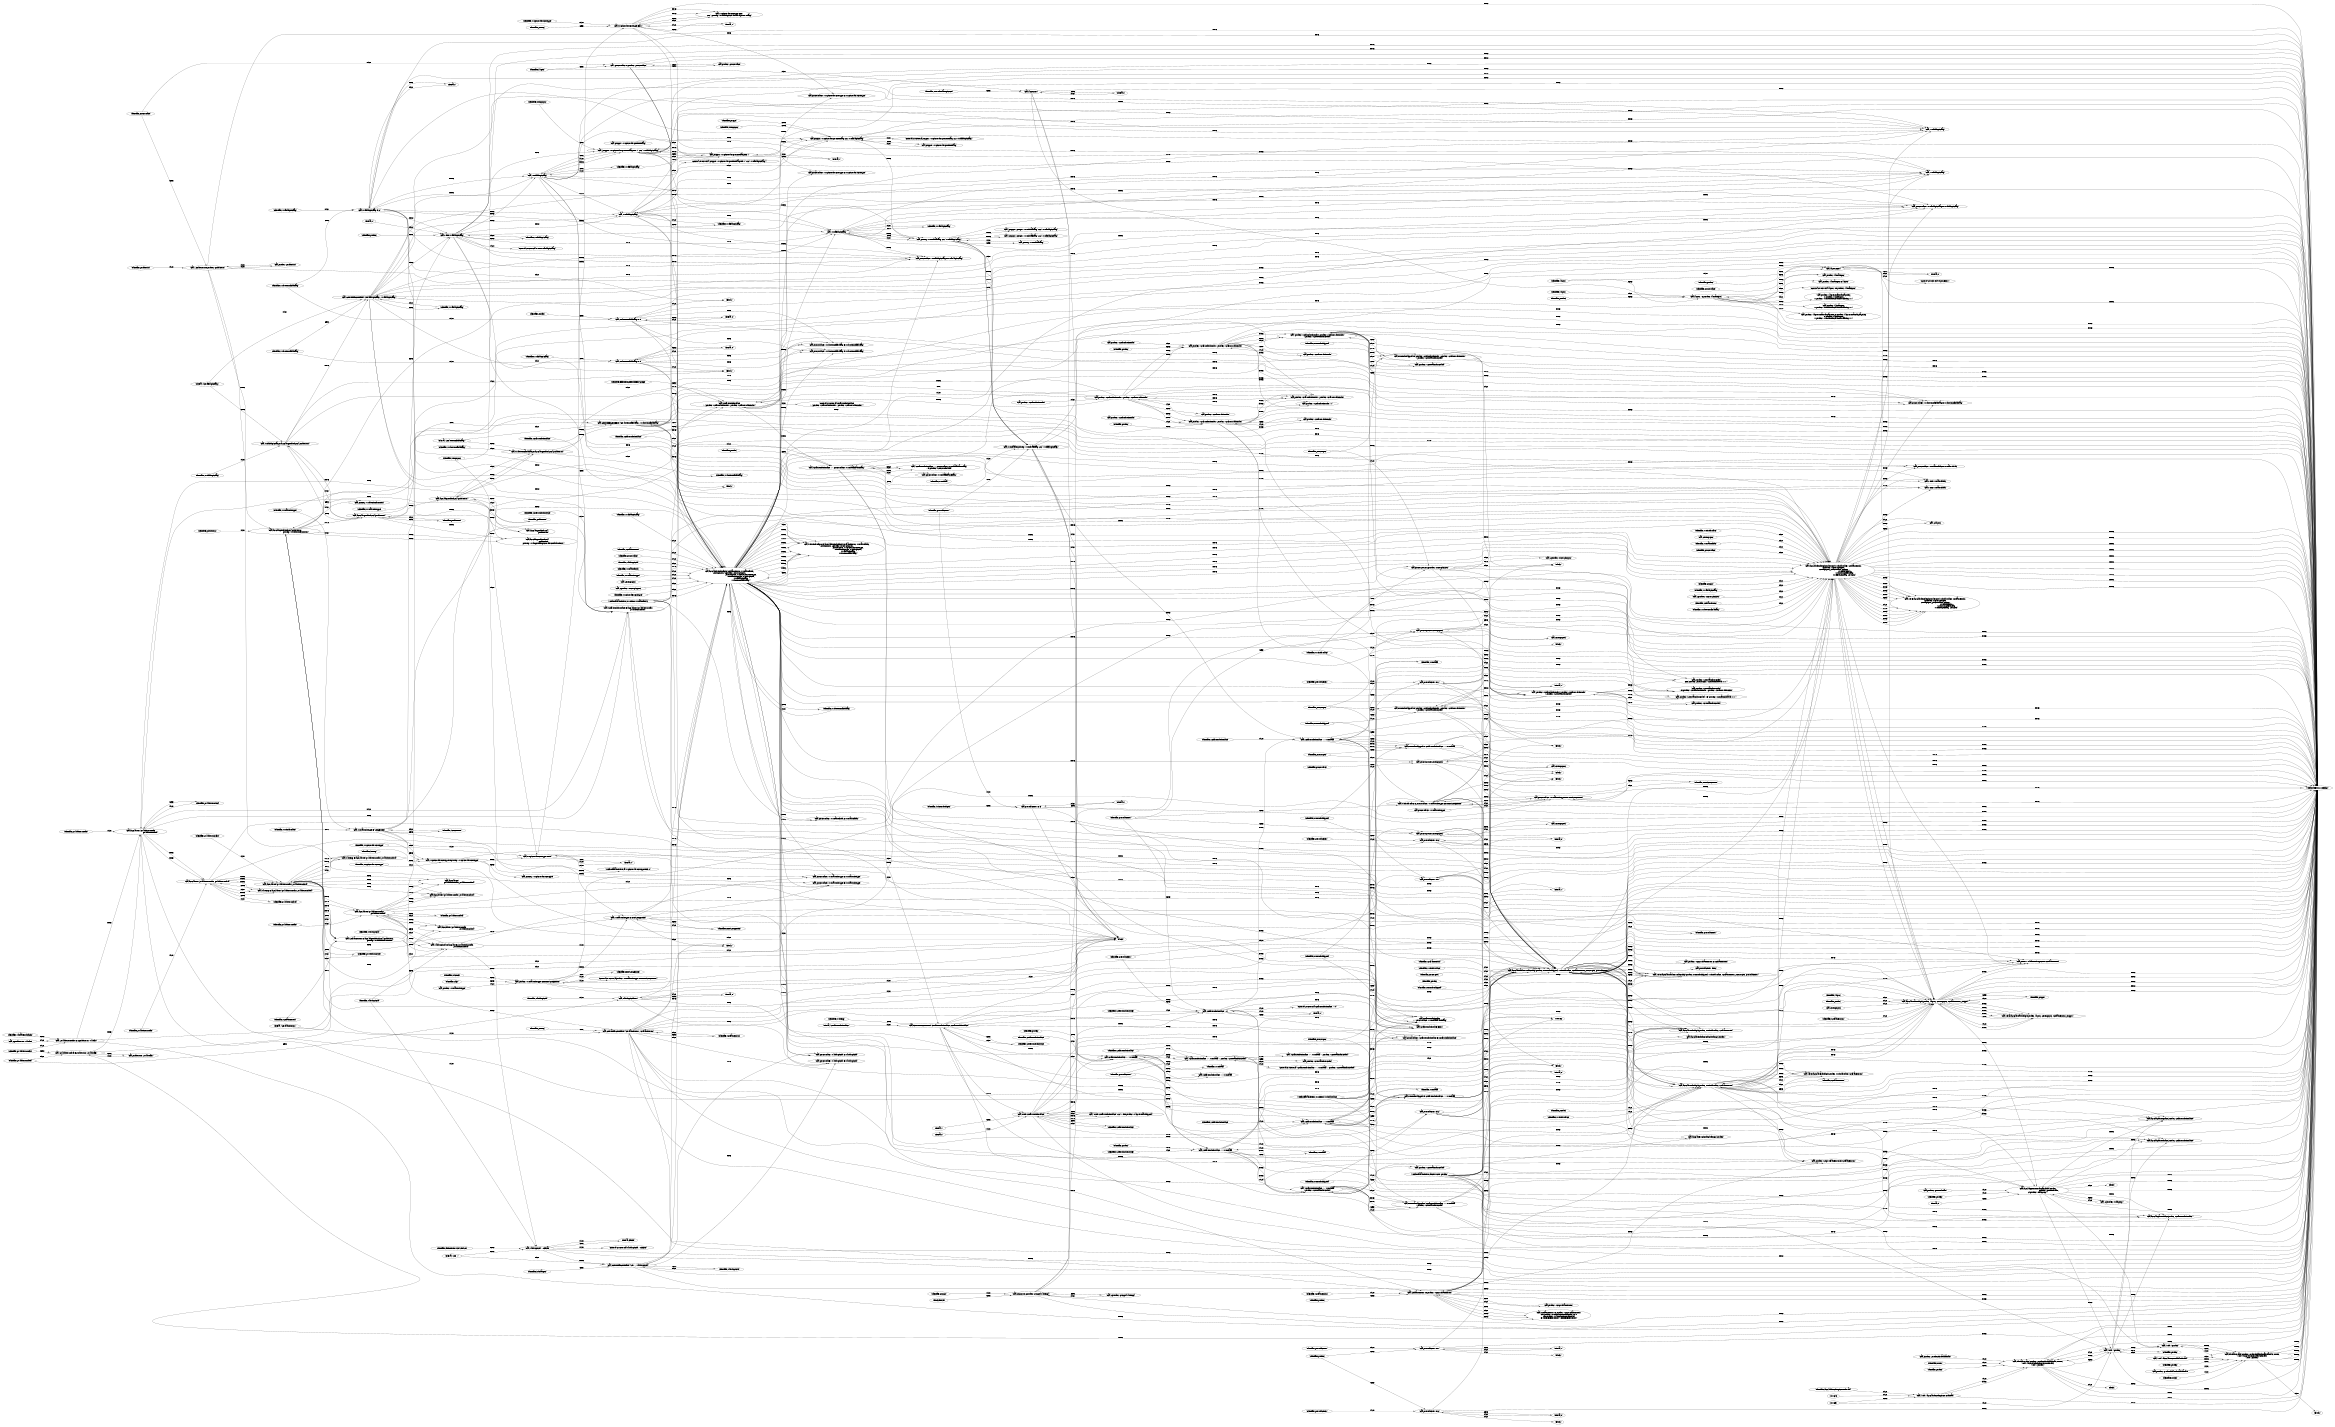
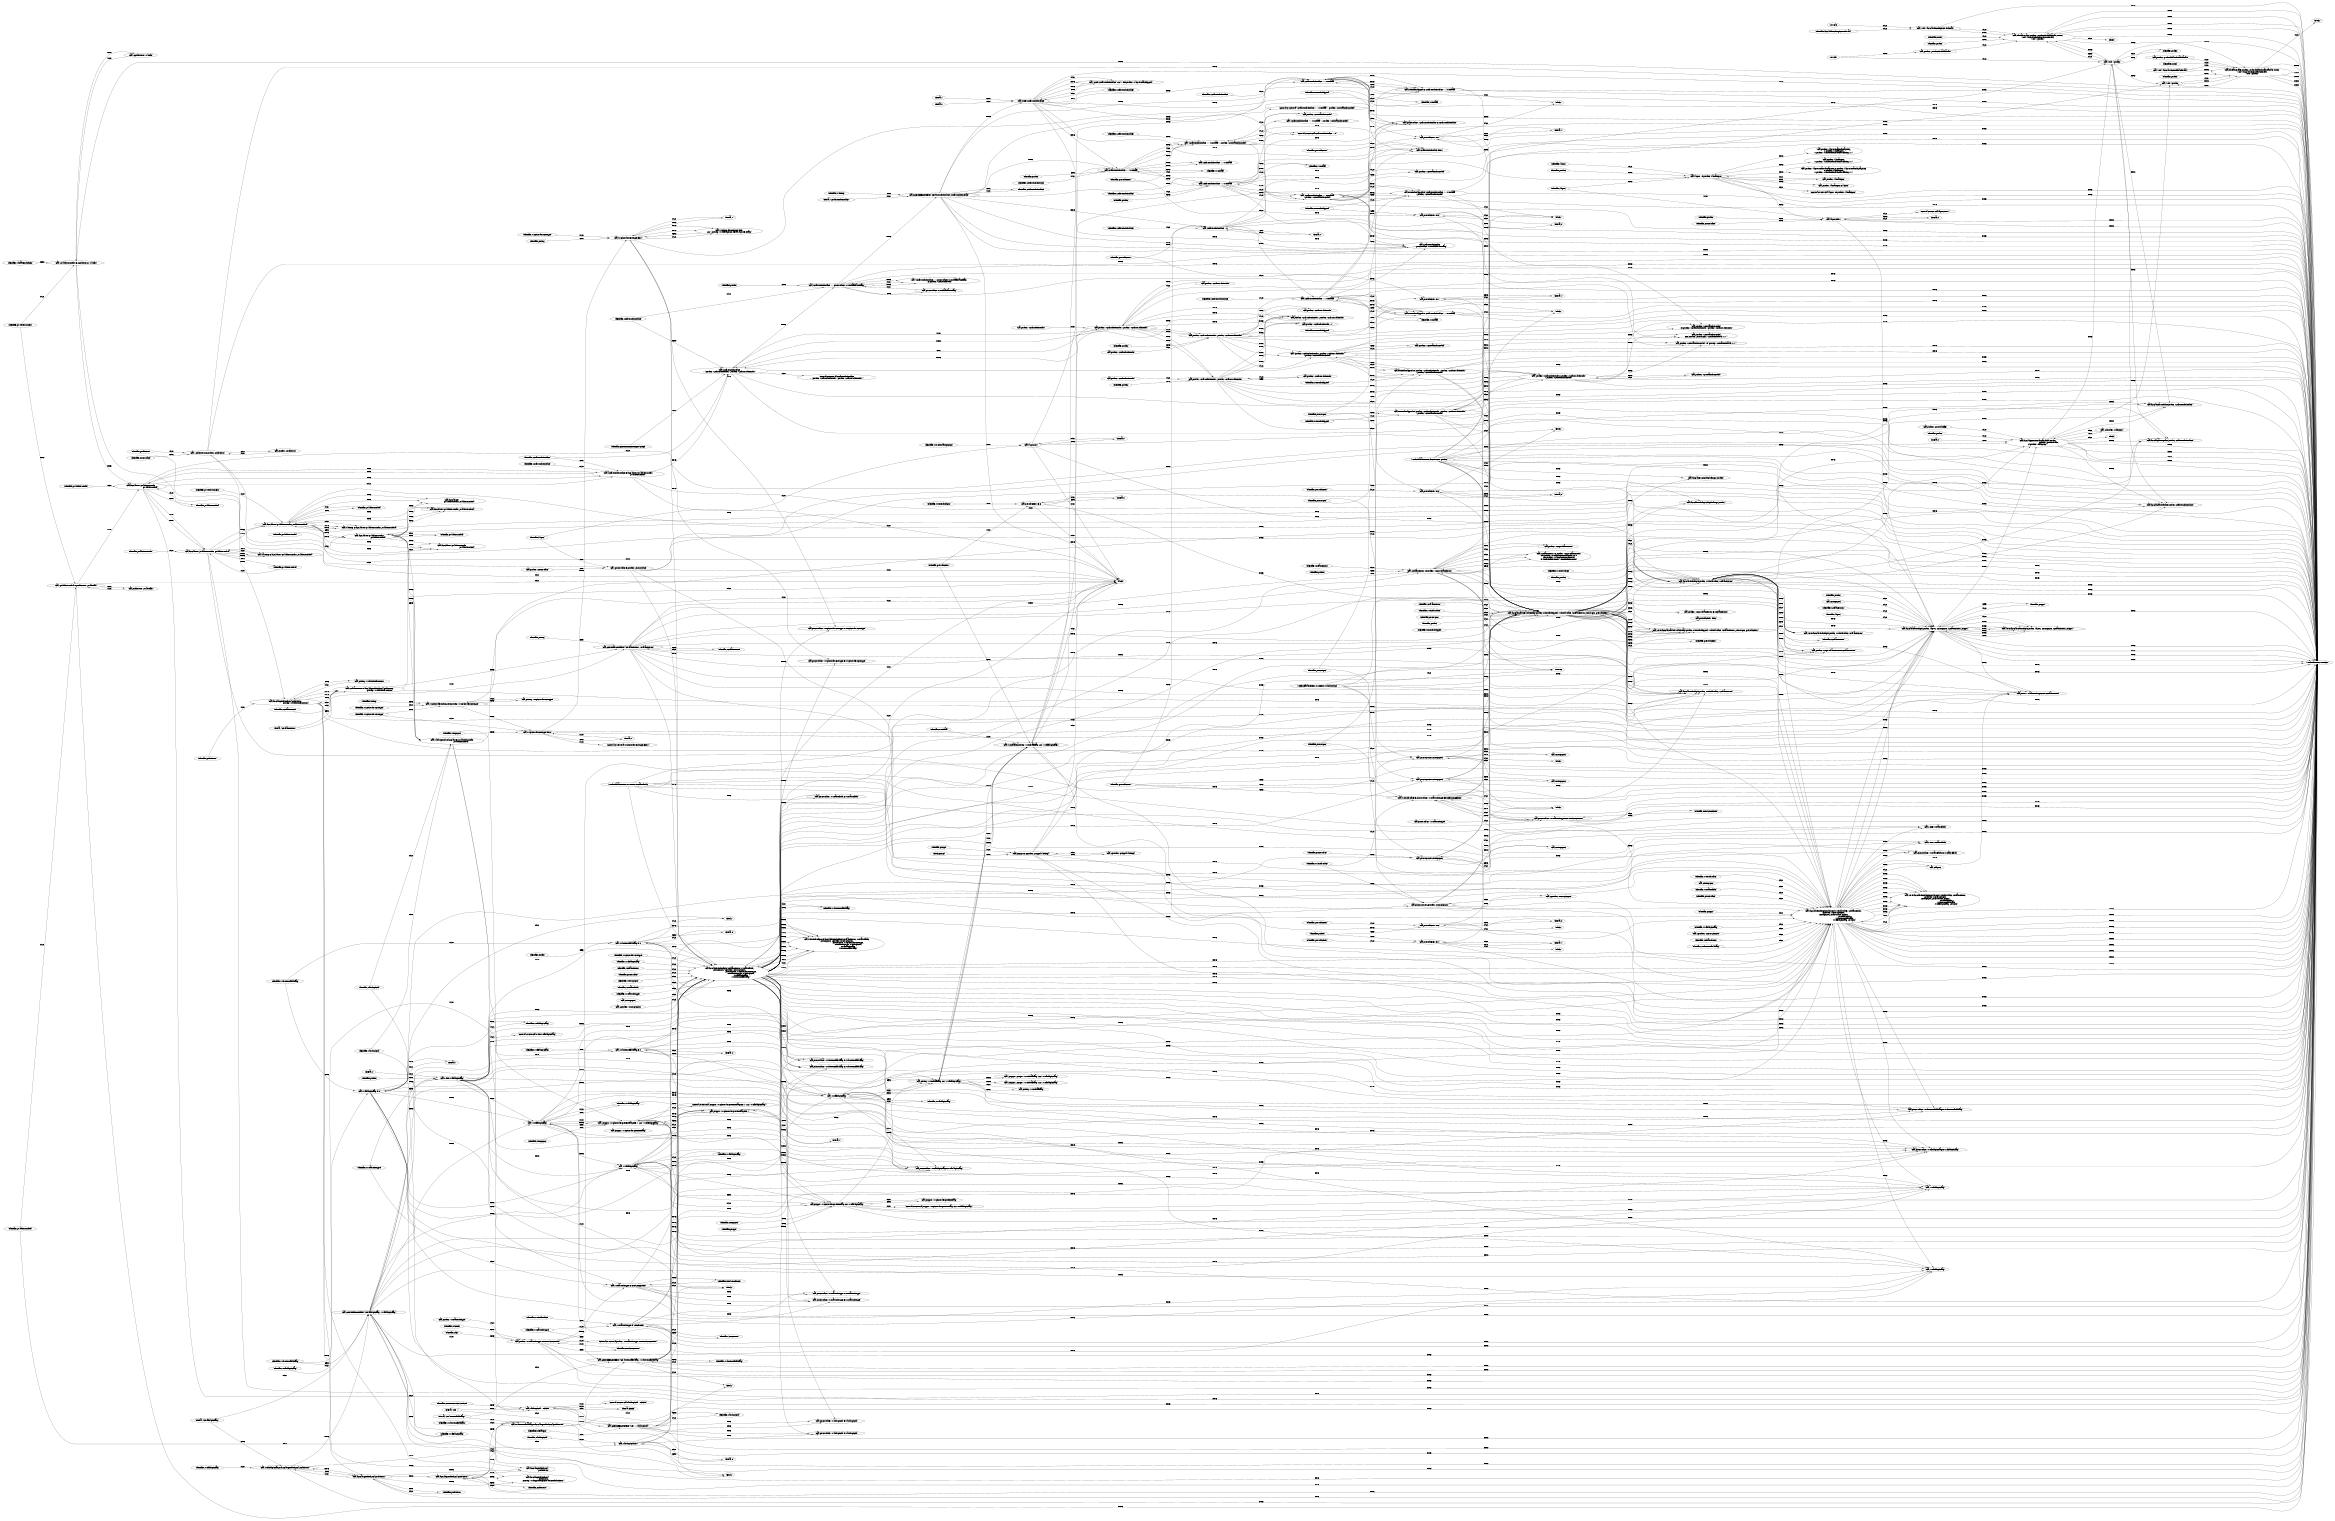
edge "(Call,*ps_cur_slice = ps_dec->ps_cur_slice)" -> "(Call,ps_dec->ps_cur_slice)": removed, label "CFG:"
edge "(Call,*pu4_bitstrm_ofst = &ps_bitstrm->u4_ofst)" -> "(Call,&ps_bitstrm->u4_ofst)": added, label "CFG:"
edge "(Call,* ps_bitstrm = ps_dec->ps_bitstrm)" -> "(Call,ps_dec->ps_bitstrm)": label "AST: " -> "CFG: "
edge "(Call,u1_nal_unit_type = SLICE_NAL)" -> "(Call,u1_pic_order_cnt_type = ps_seq->u1_pic_order_cnt_type)": now "(Call,ps_seq->u1_pic_order_cnt_type)" -> "(Call,u1_pic_order_cnt_type = ps_seq->u1_pic_order_cnt_type)"
node "(MethodParameterIn,if(u1_pic_order_cnt_type == 0))": label "(MethodParameterIn,if(u1_pic_order_cnt_type == 0))" -> "(ControlStructure,if(u1_pic_order_cnt_type == 0))"
edge "(Call,0 == u2_first_mb_in_slice)" -> "(Call,u2_first_mb_in_slice > 0)": now "(Call,0 == u2_first_mb_in_slice)" -> "(ControlStructure,if(u2_first_mb_in_slice > 0))"
edge "1001651" -> "(Call,(void *)ih264d_decode_picture_thread)": now "1001651" -> "(Call,ps_dec->pv_dec_thread_handle)"
edge "(Call,u4_idr_pic_id = 0)" -> "(MethodReturn,WORD32)": added, label "DDG:"
